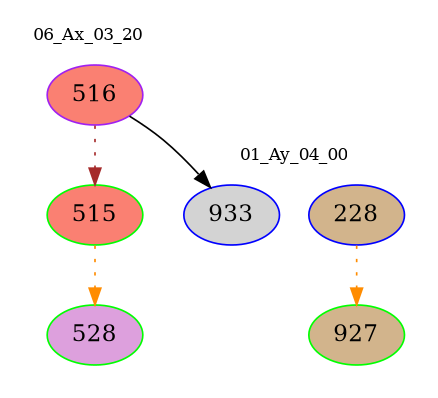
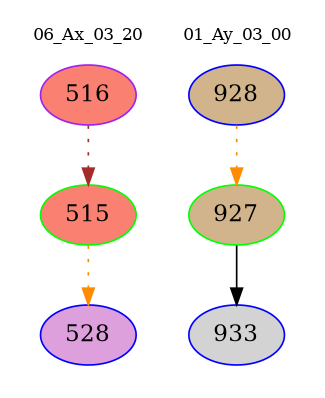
edge "516" -> "933": now "927" -> "933"
cluster "01_Ay_04_00": label "01_Ay_04_00" -> "01_Ay_03_00"
node "228": label "228" -> "928"
node "528": color green -> blue
